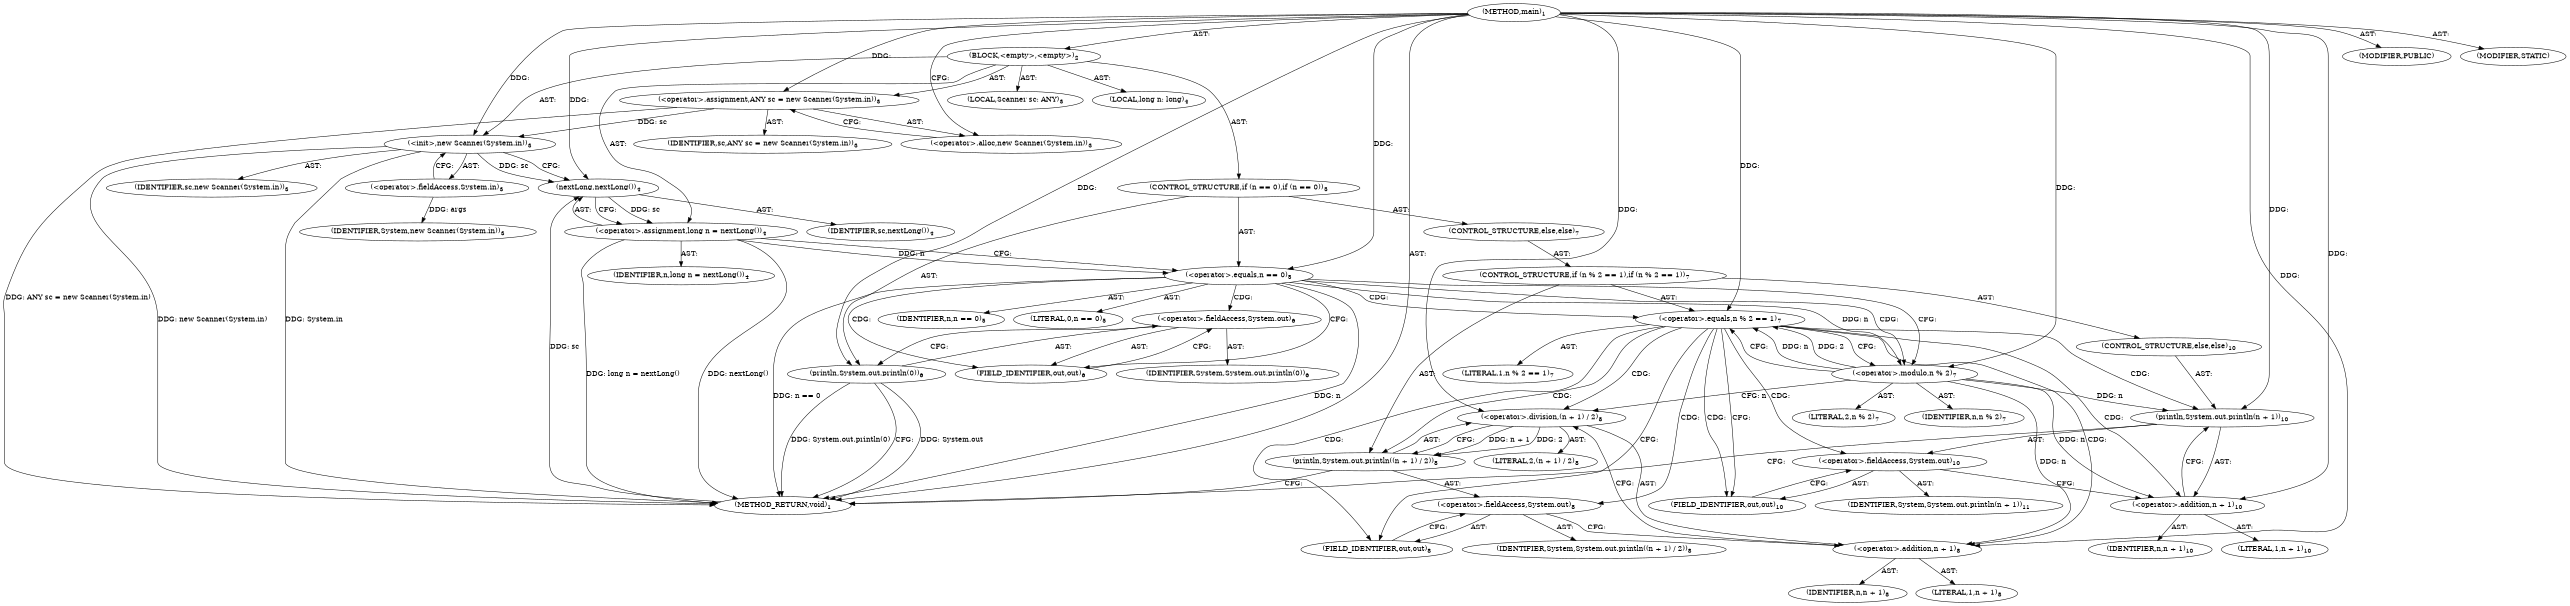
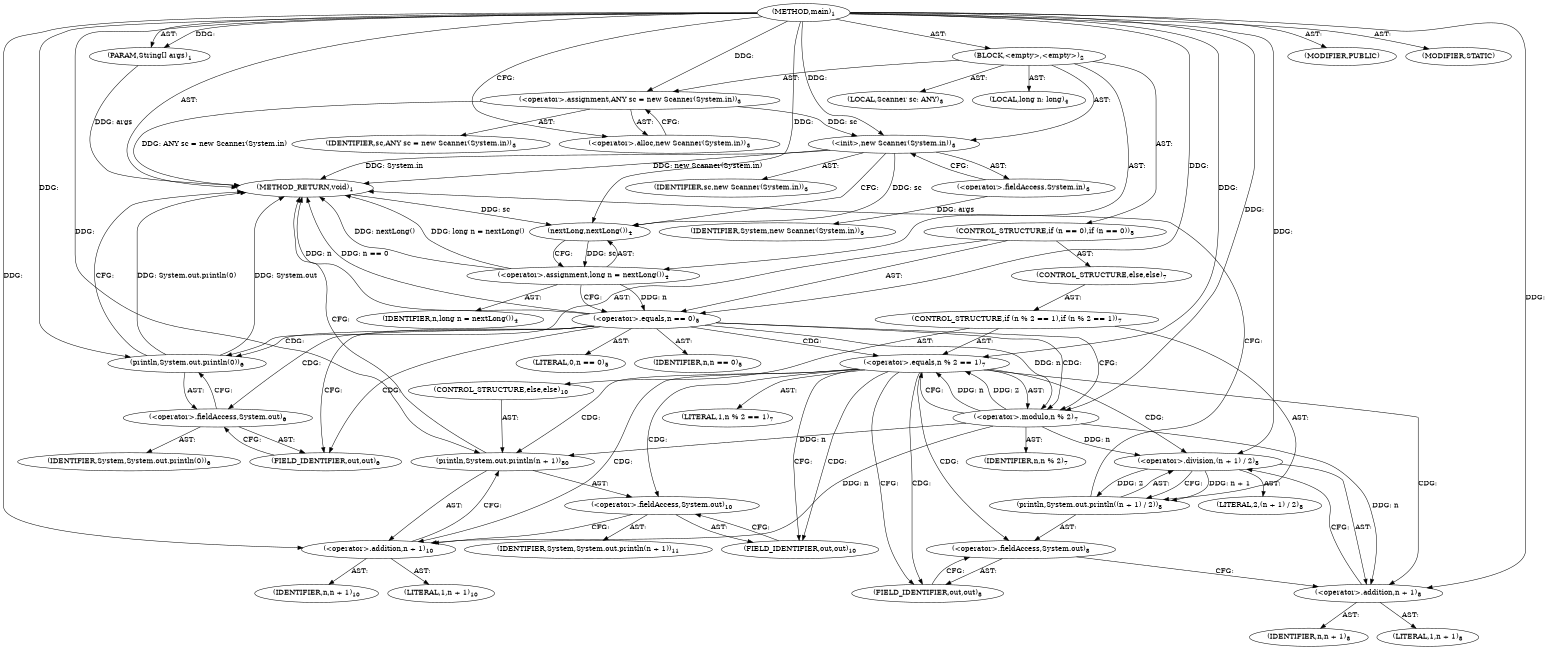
node "(PARAM,String[] args)": added
node "(IDENTIFIER,sc,nextLong())": removed
edge "(<operator>.equals,n == 0)" -> "(println,System.out.println(0))": added, label "CDG:"
edge "(<operator>.equals,n % 2 == 1)" -> "(<operator>.modulo,n % 2)": label "CFG: " -> "AST: "
edge "(<operator>.equals,n % 2 == 1)" -> "(println,System.out.println((n + 1) / 2))": removed, label "CDG:"
edge "(<operator>.modulo,n % 2)" -> "(<operator>.division,(n + 1) / 2)": label "CFG: n" -> "DDG: n"
node "(println,System.out.println(n + 1))": text "10" -> "80"
node "(LITERAL,2,n % 2)": removed
node "(IDENTIFIER,System,System.out.println((n + 1) / 2))": removed
